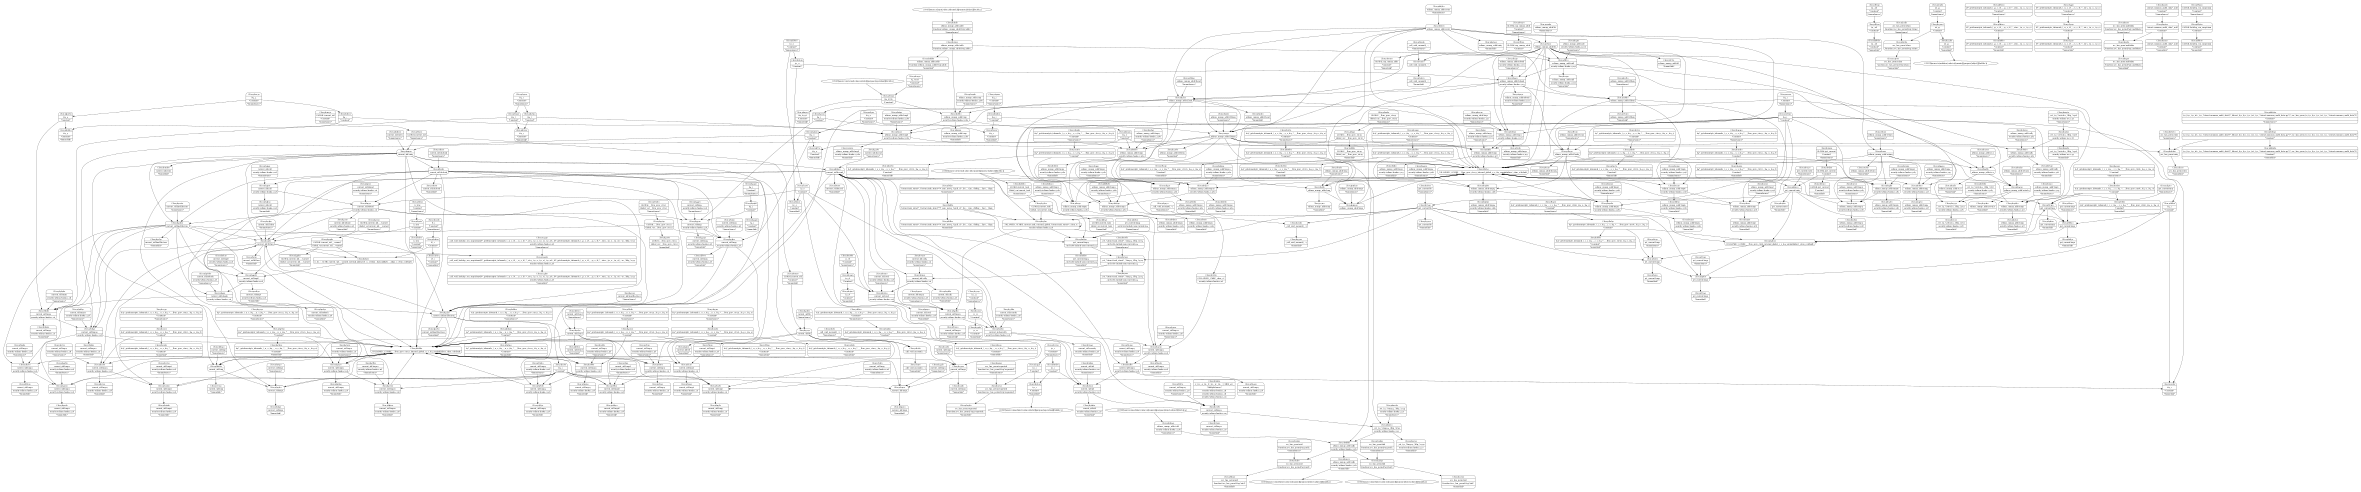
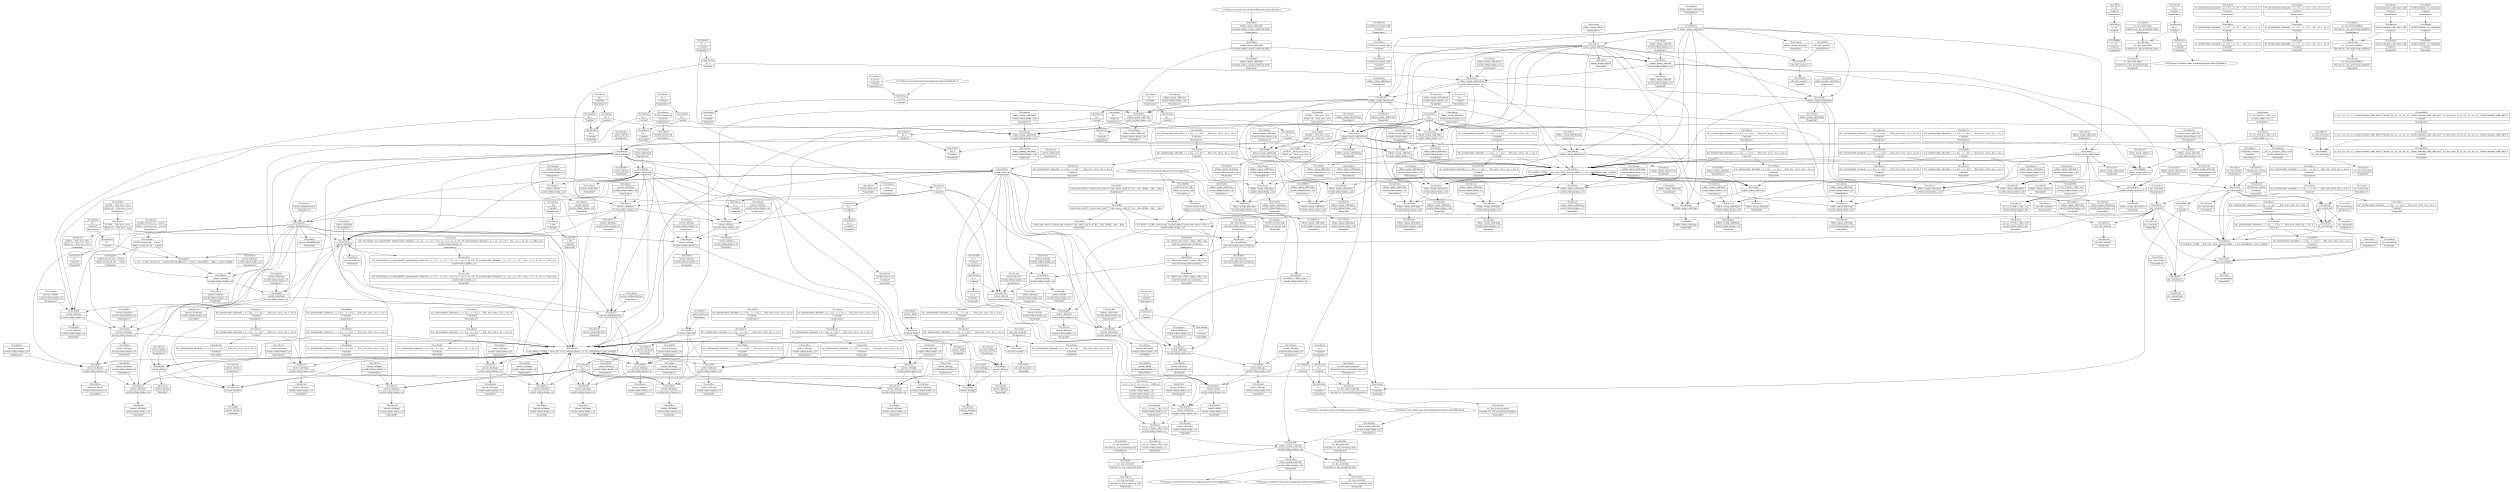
node "CE0x3ceb190": text "selinux_mmap_addr:return" -> "selinux_mmap_addr:entry"
node "CE0x3d0df10": added
